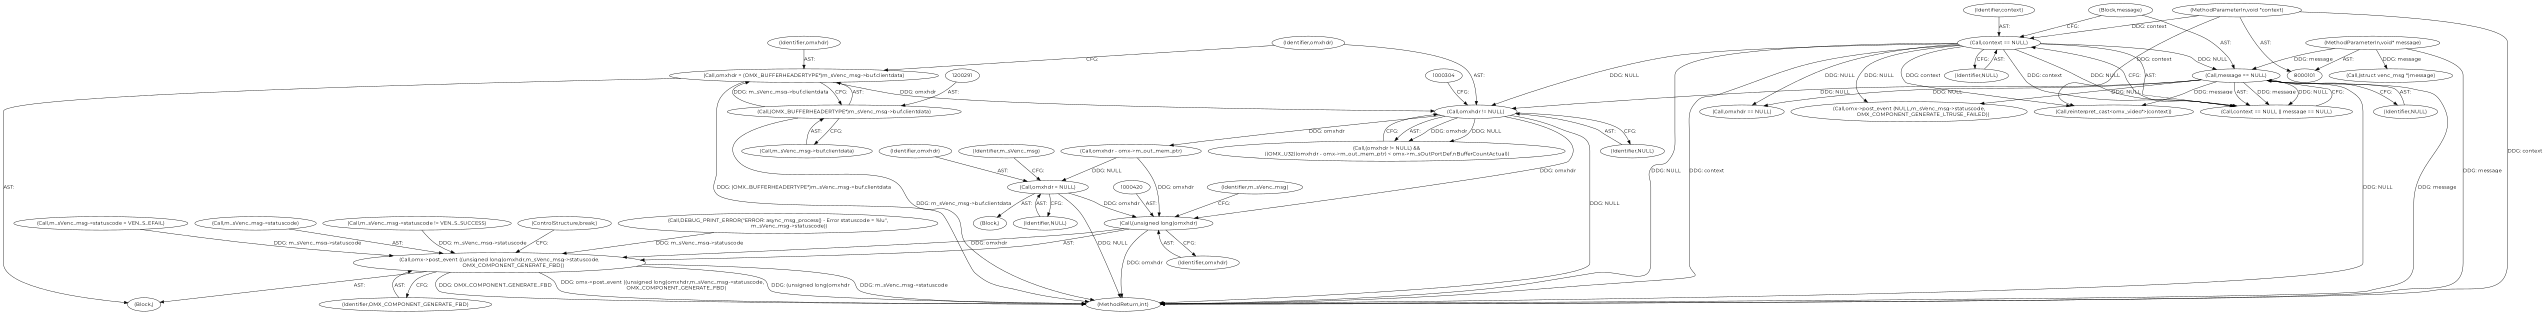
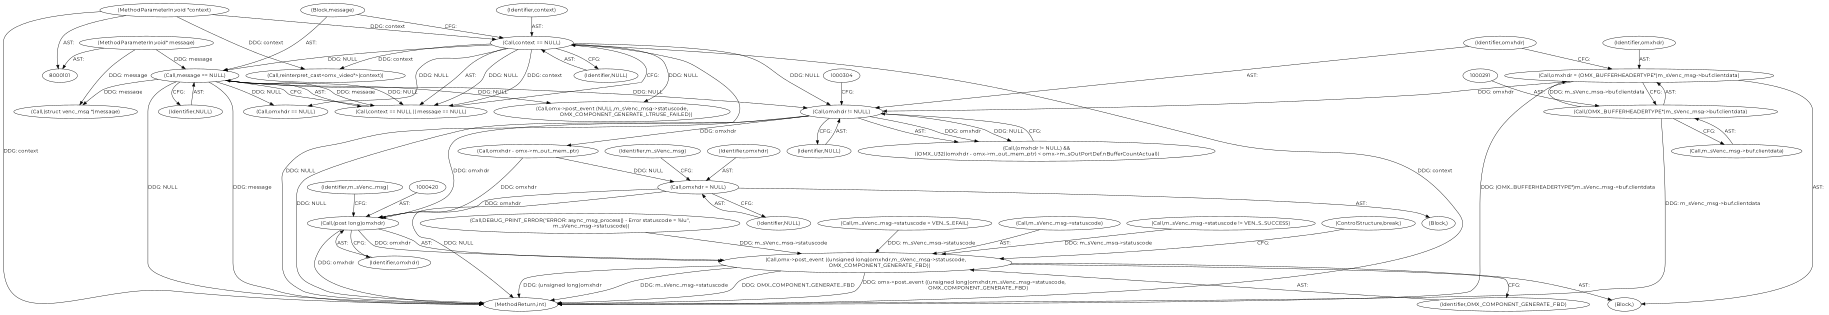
node "1200291": label "1200291" -> "1000291"
edge "(Call,message == NULL)" -> "(Call,reinterpret_cast<omx_video*>(context))": now "(Call,message == NULL)" -> "(Call,(struct venc_msg *)message)"
node "(Call,(unsigned long)omxhdr)": label "(Call,(unsigned long)omxhdr)" -> "(Call,(post long)omxhdr)"
edge "(MethodParameterIn,void* message)" -> "(MethodReturn,int)": removed, label "DDG: message"
